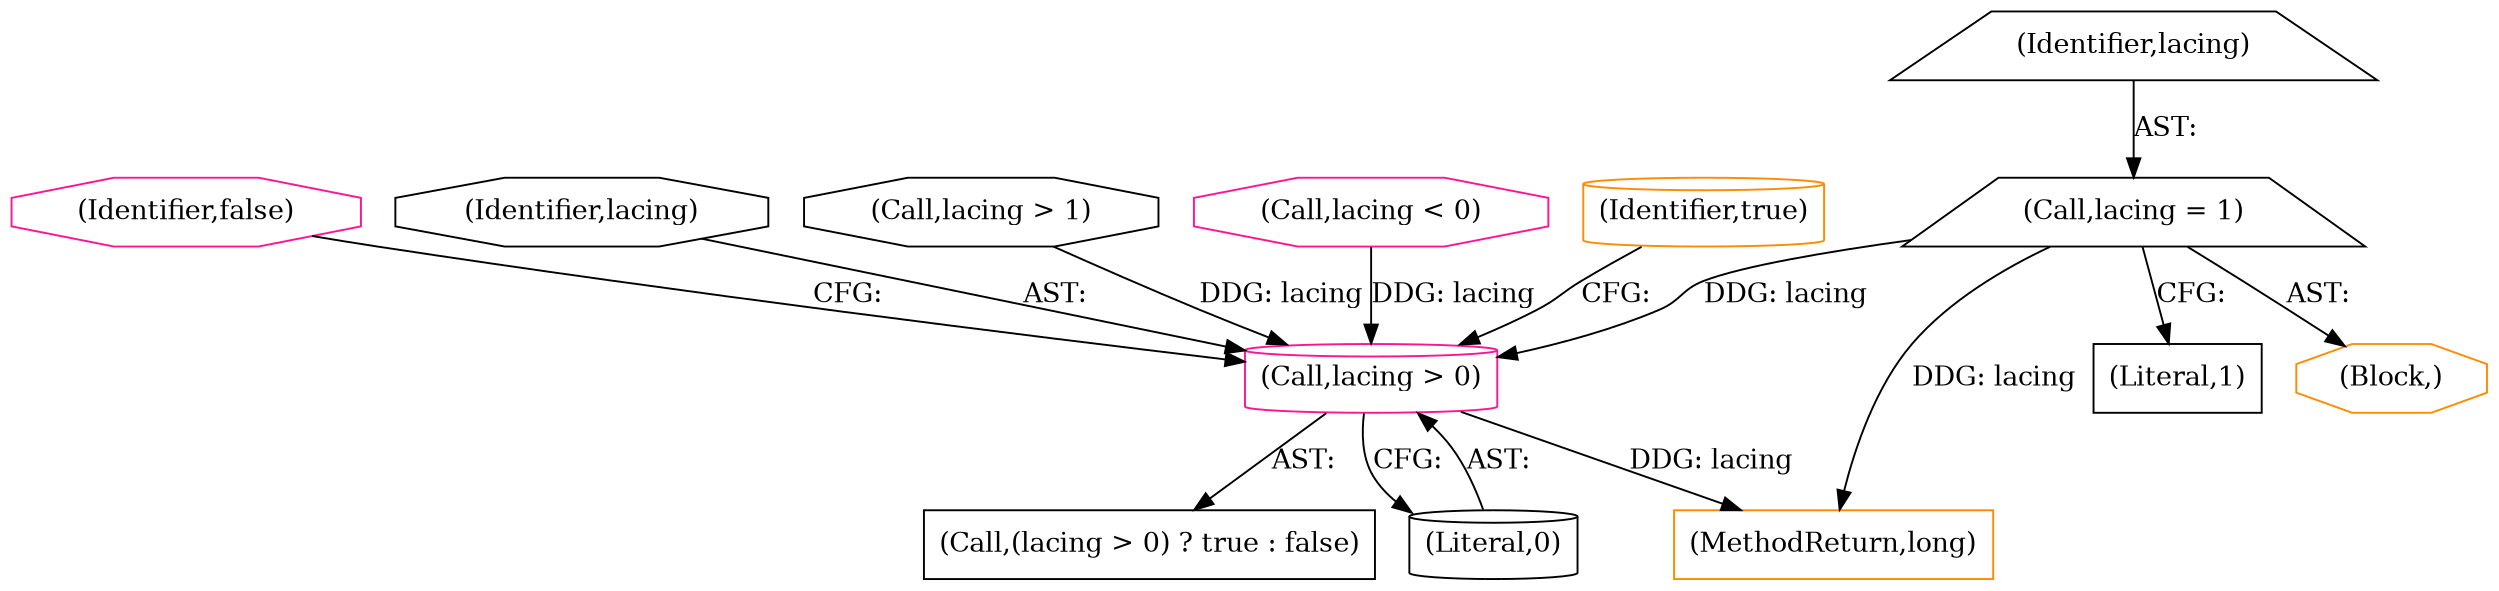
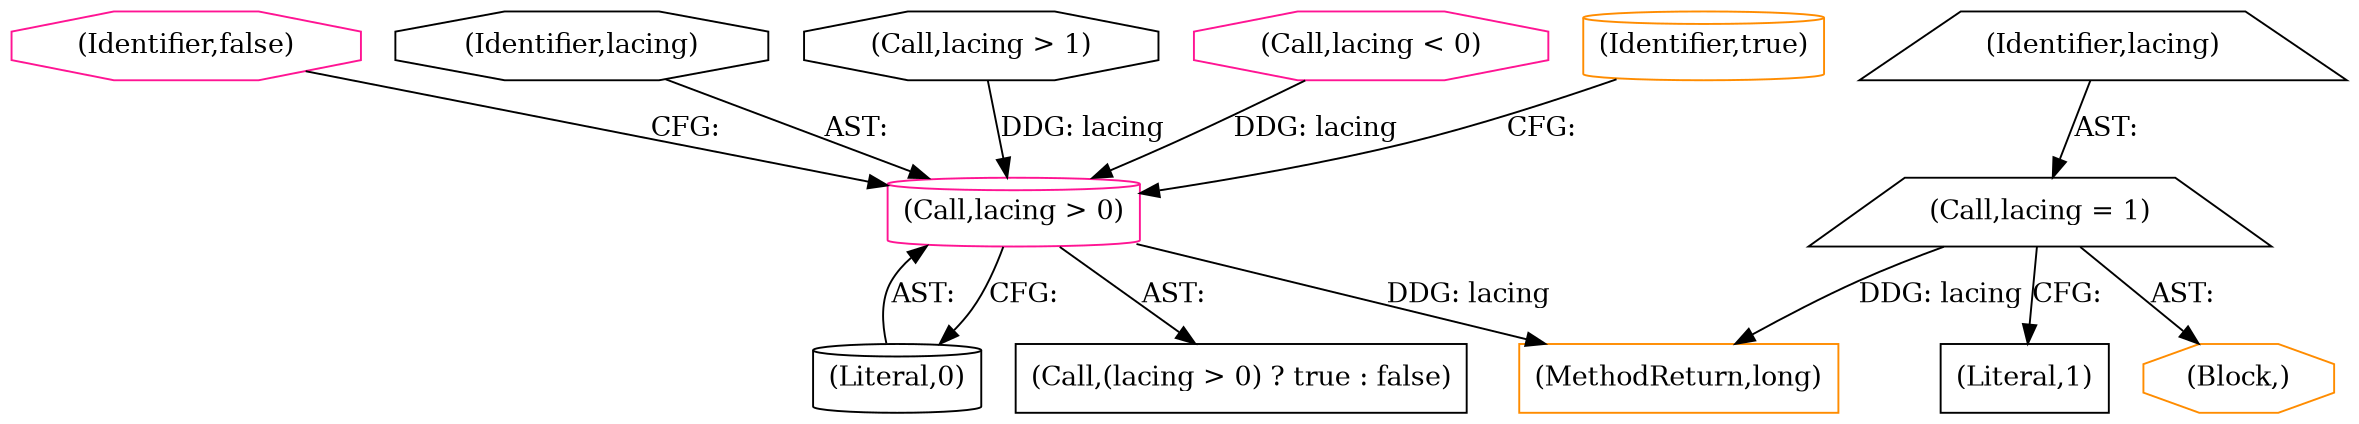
edge "(Call,lacing = 1)" -> "(Call,lacing > 0)": removed, label "DDG: lacing"
